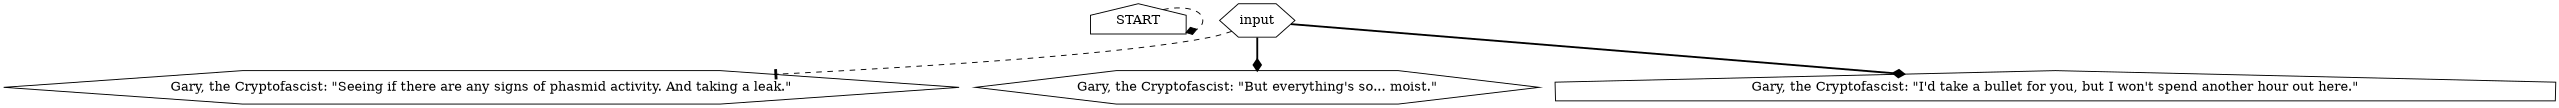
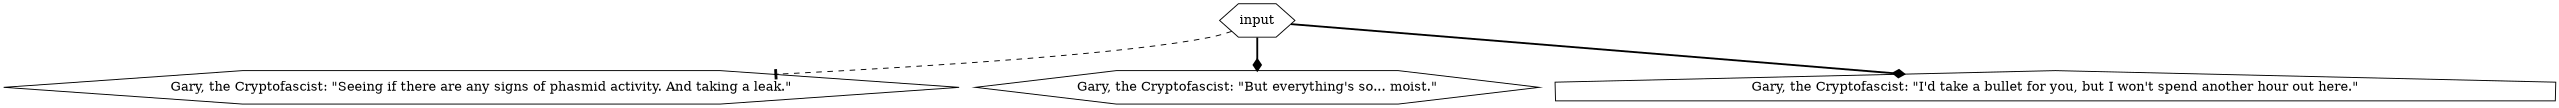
node "START": removed
